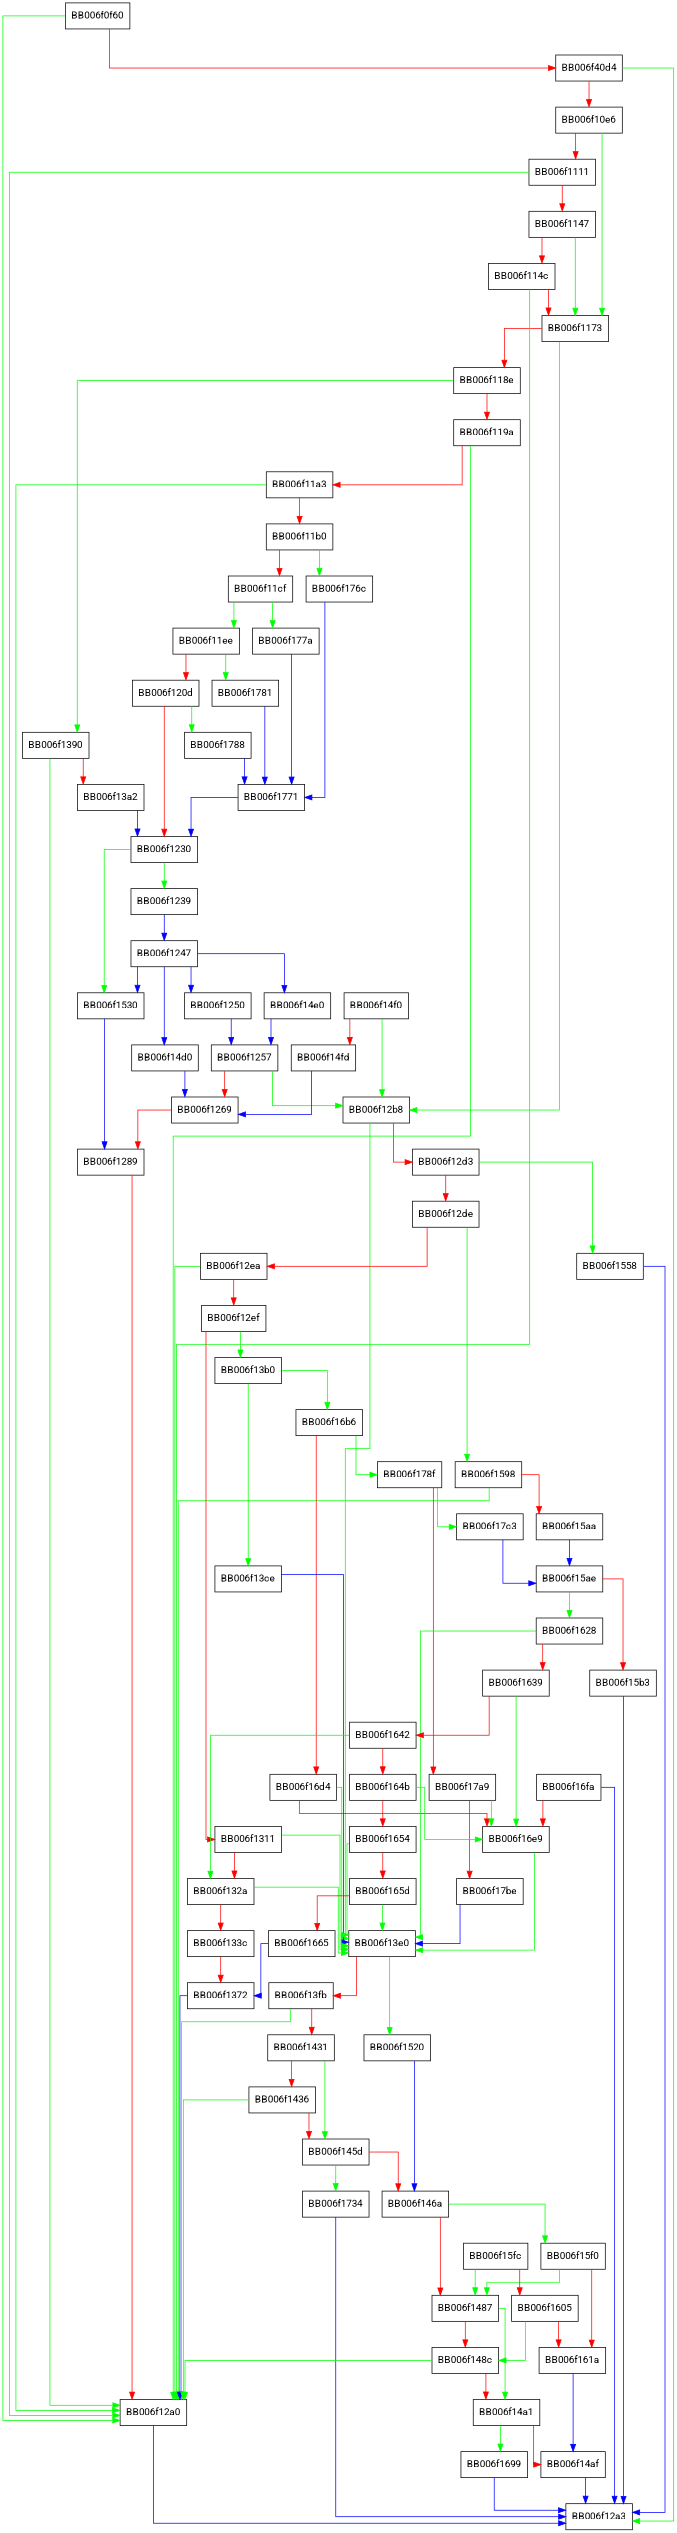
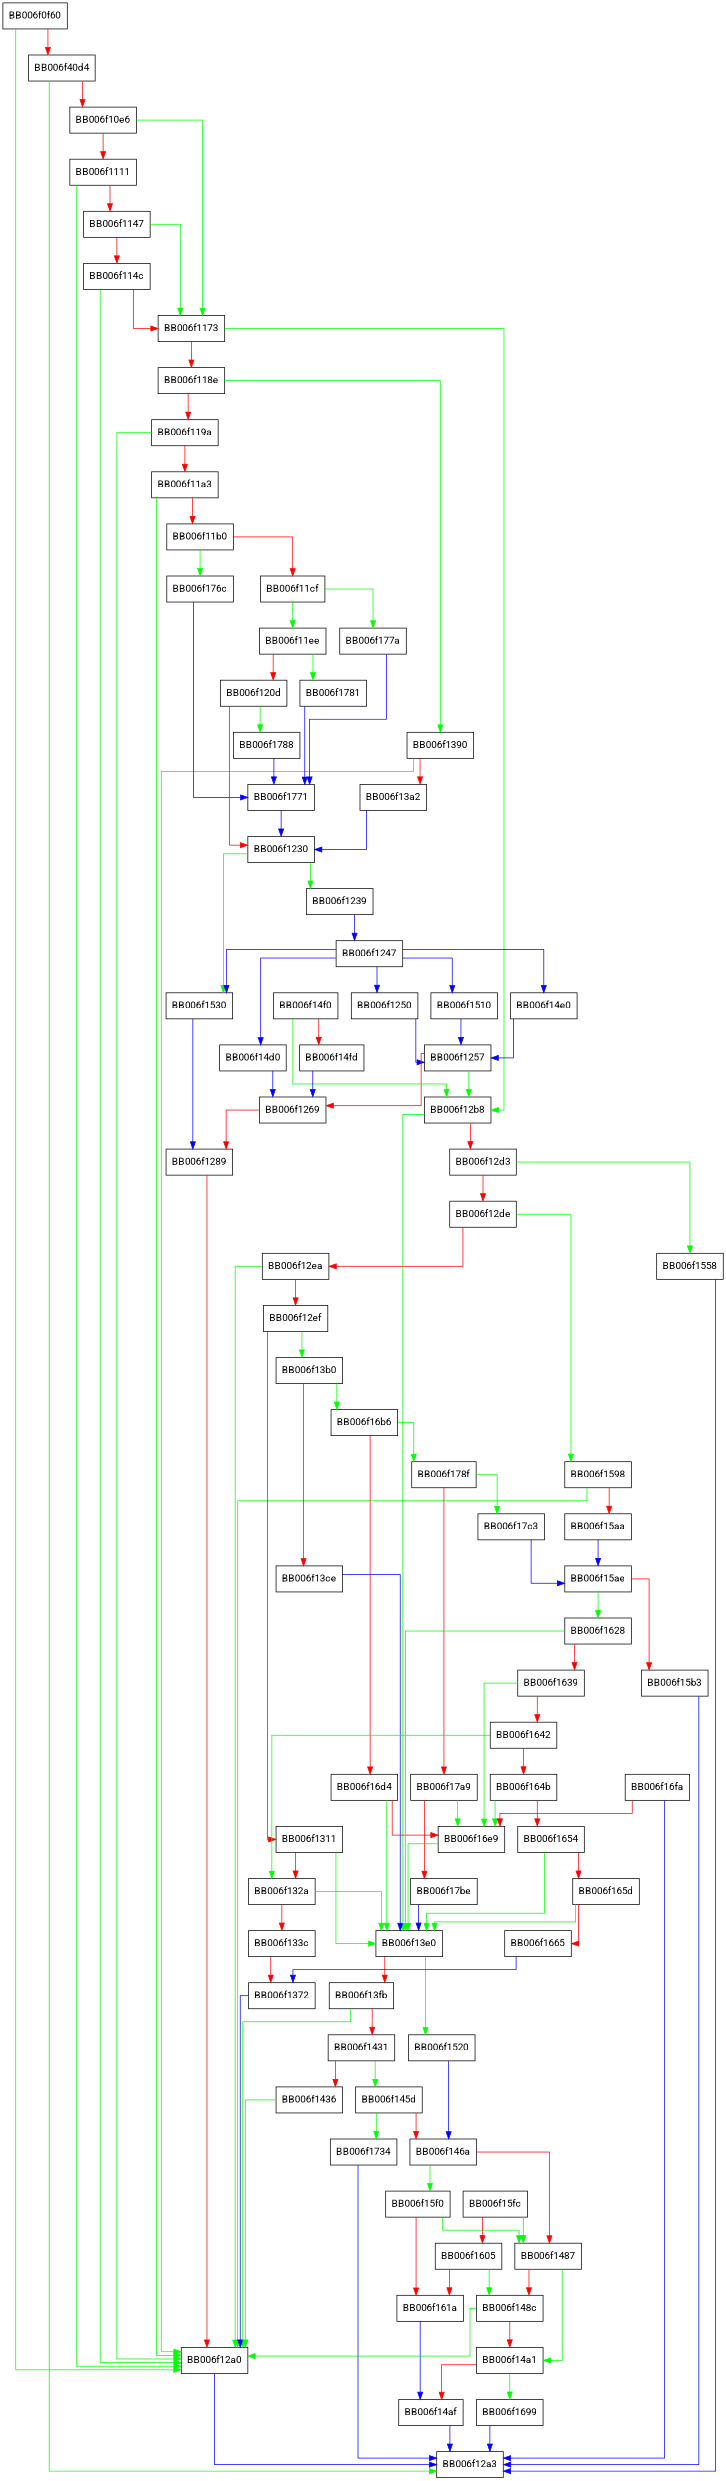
node "BB006f1510": added
edge "BB006f13b0" -> "BB006f13ce": color green -> red
edge "BB006f1436" -> "BB006f145d": removed
